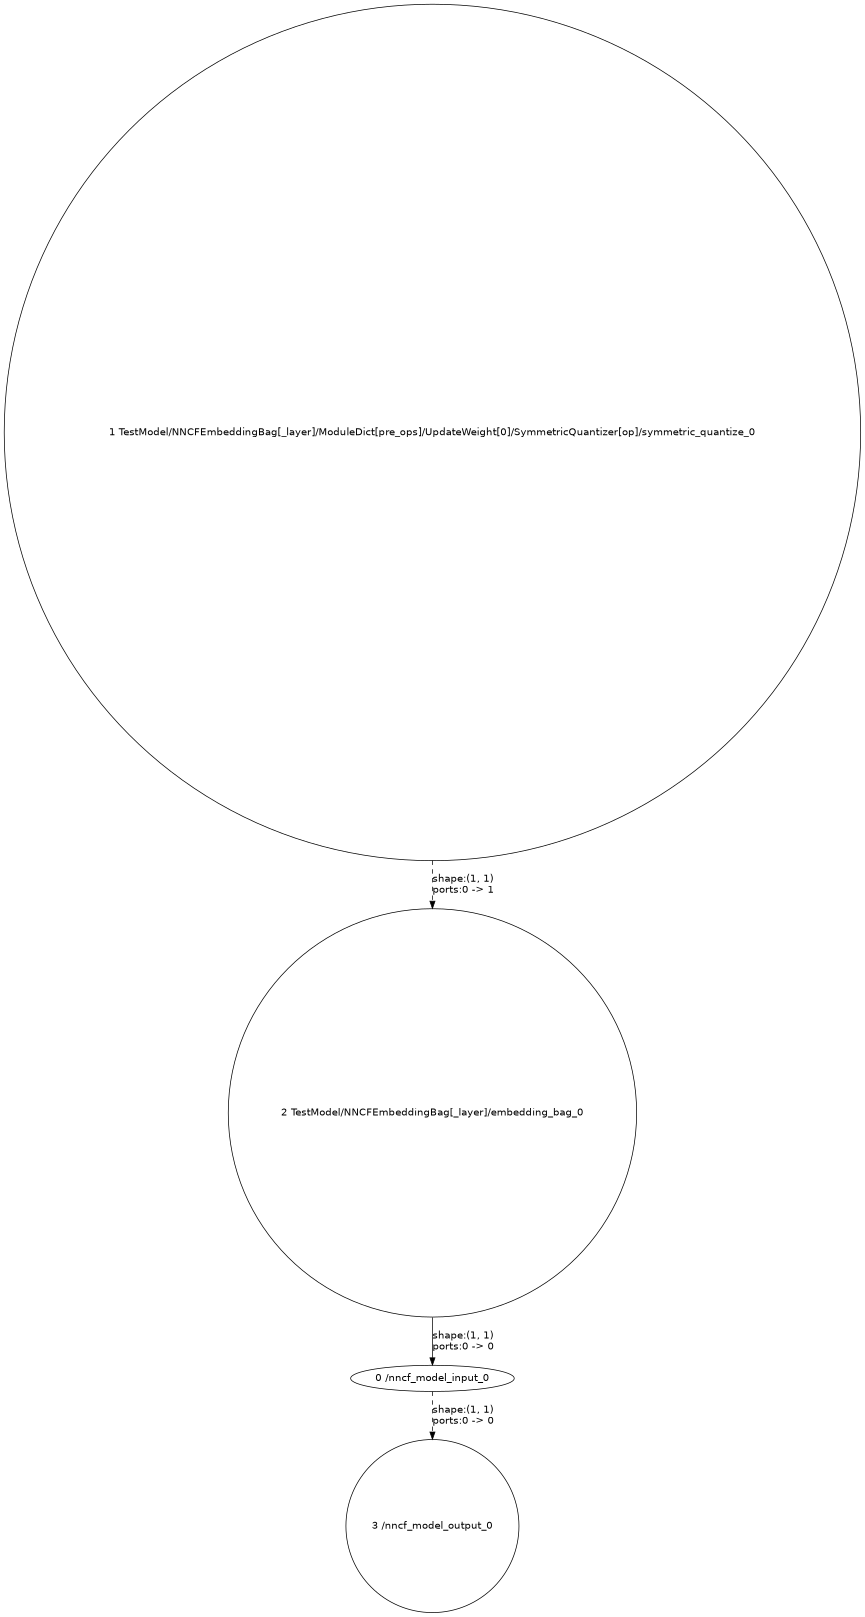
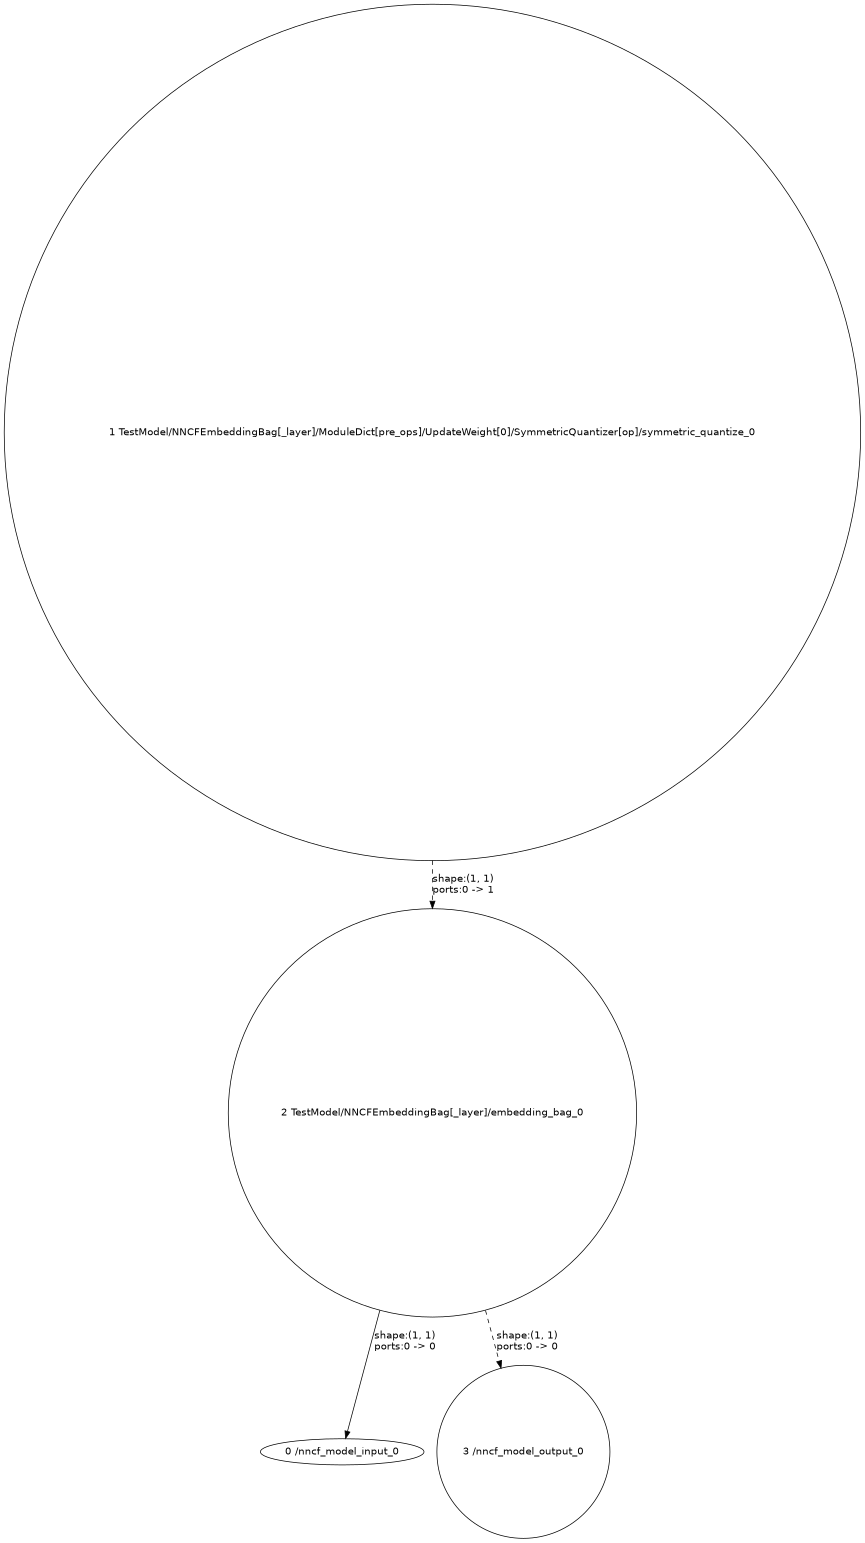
edge "0 /nncf_model_input_0" -> "3 /nncf_model_output_0": now "2 TestModel/NNCFEmbeddingBag[_layer]/embedding_bag_0" -> "3 /nncf_model_output_0"
